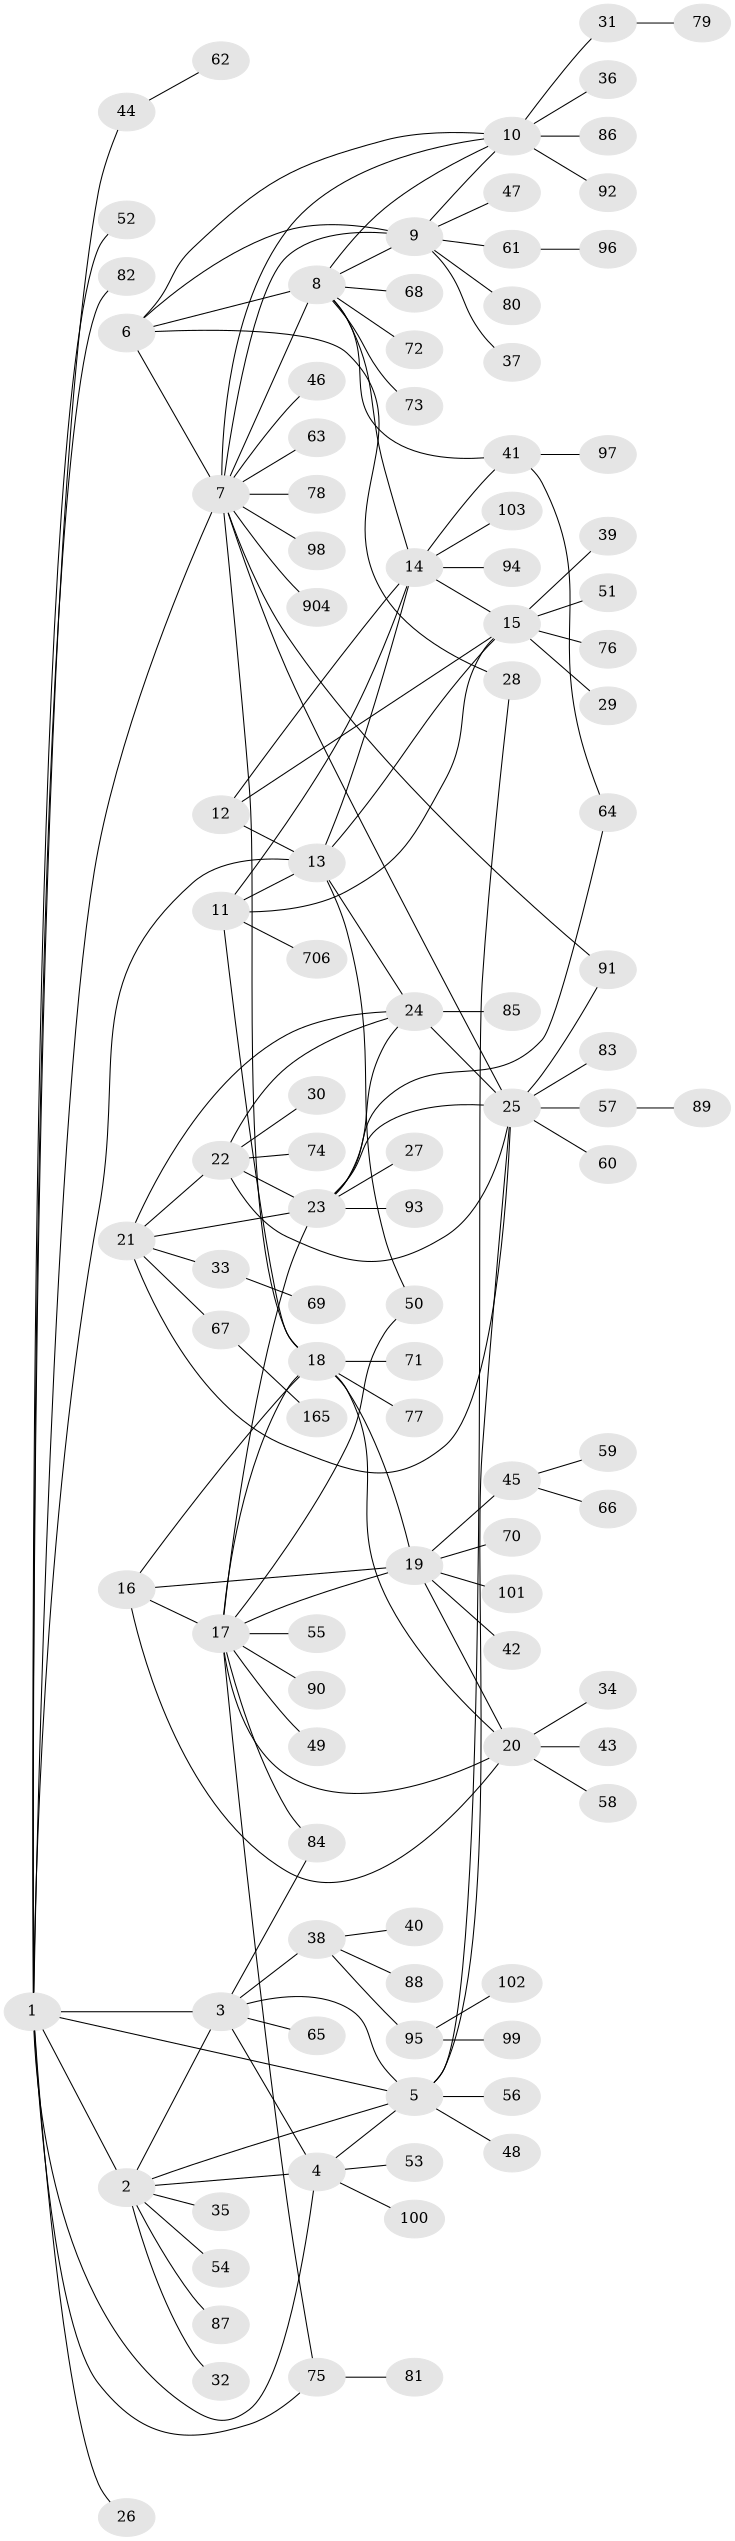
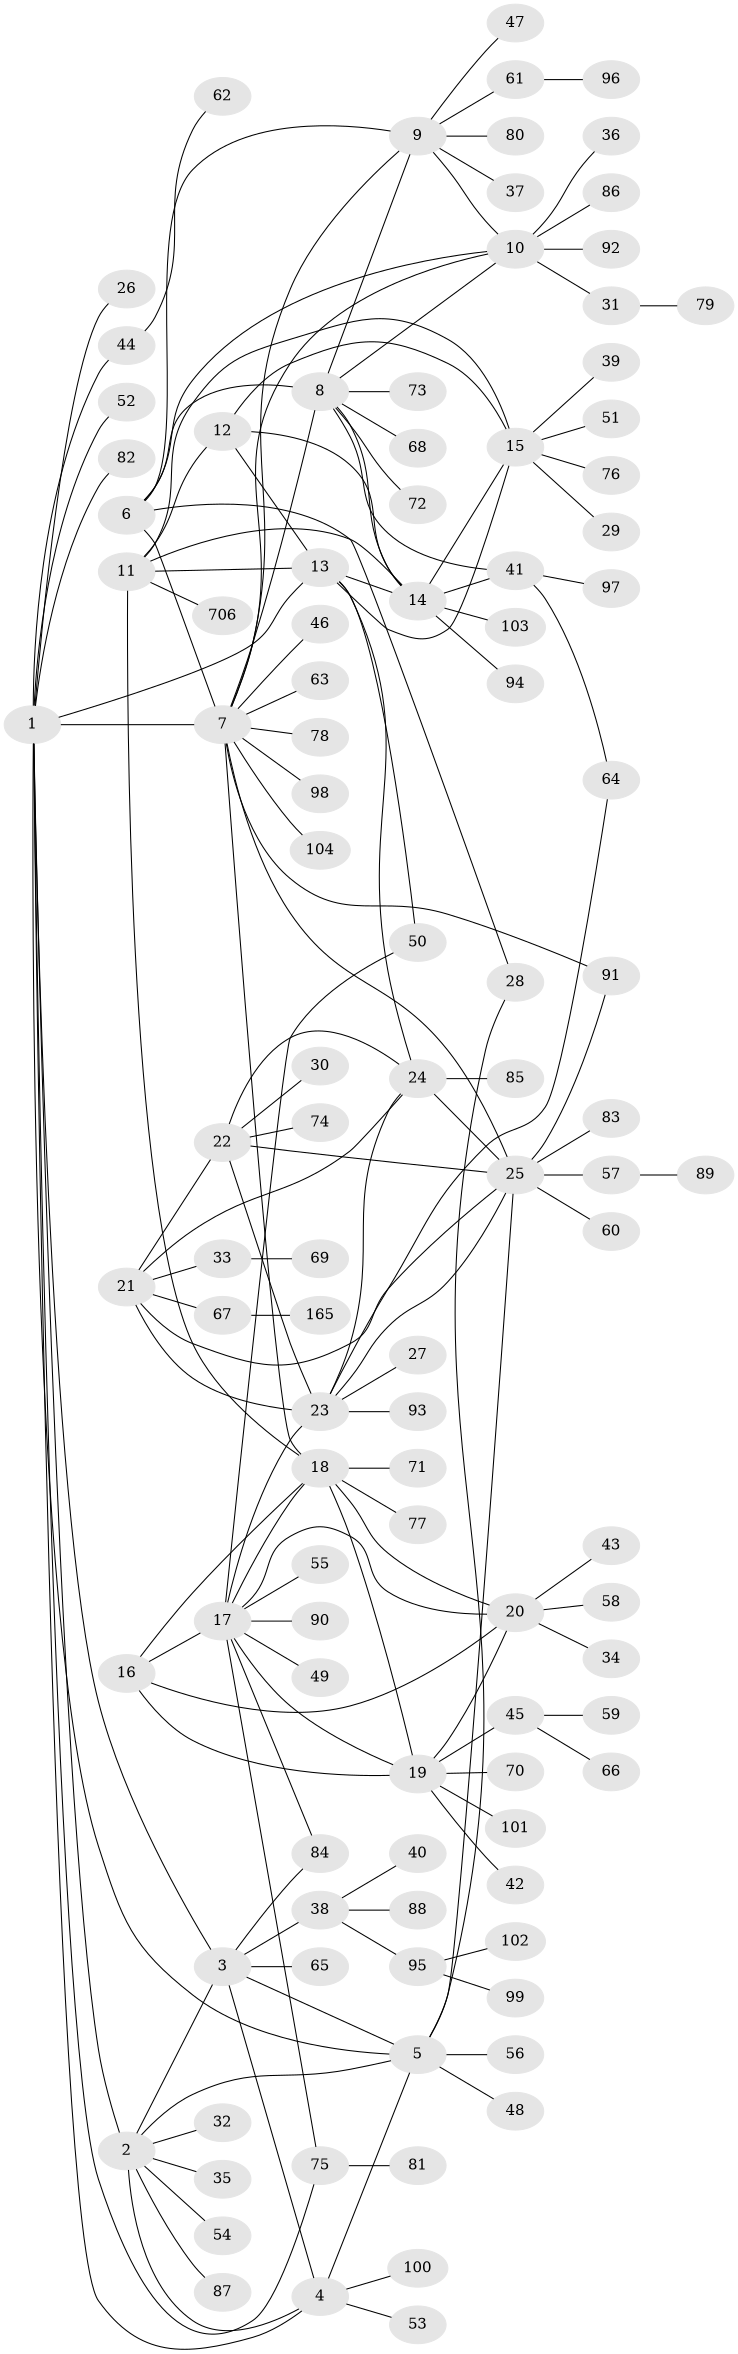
edge "12" -- "11": added
node "904": label "904" -> "104"
